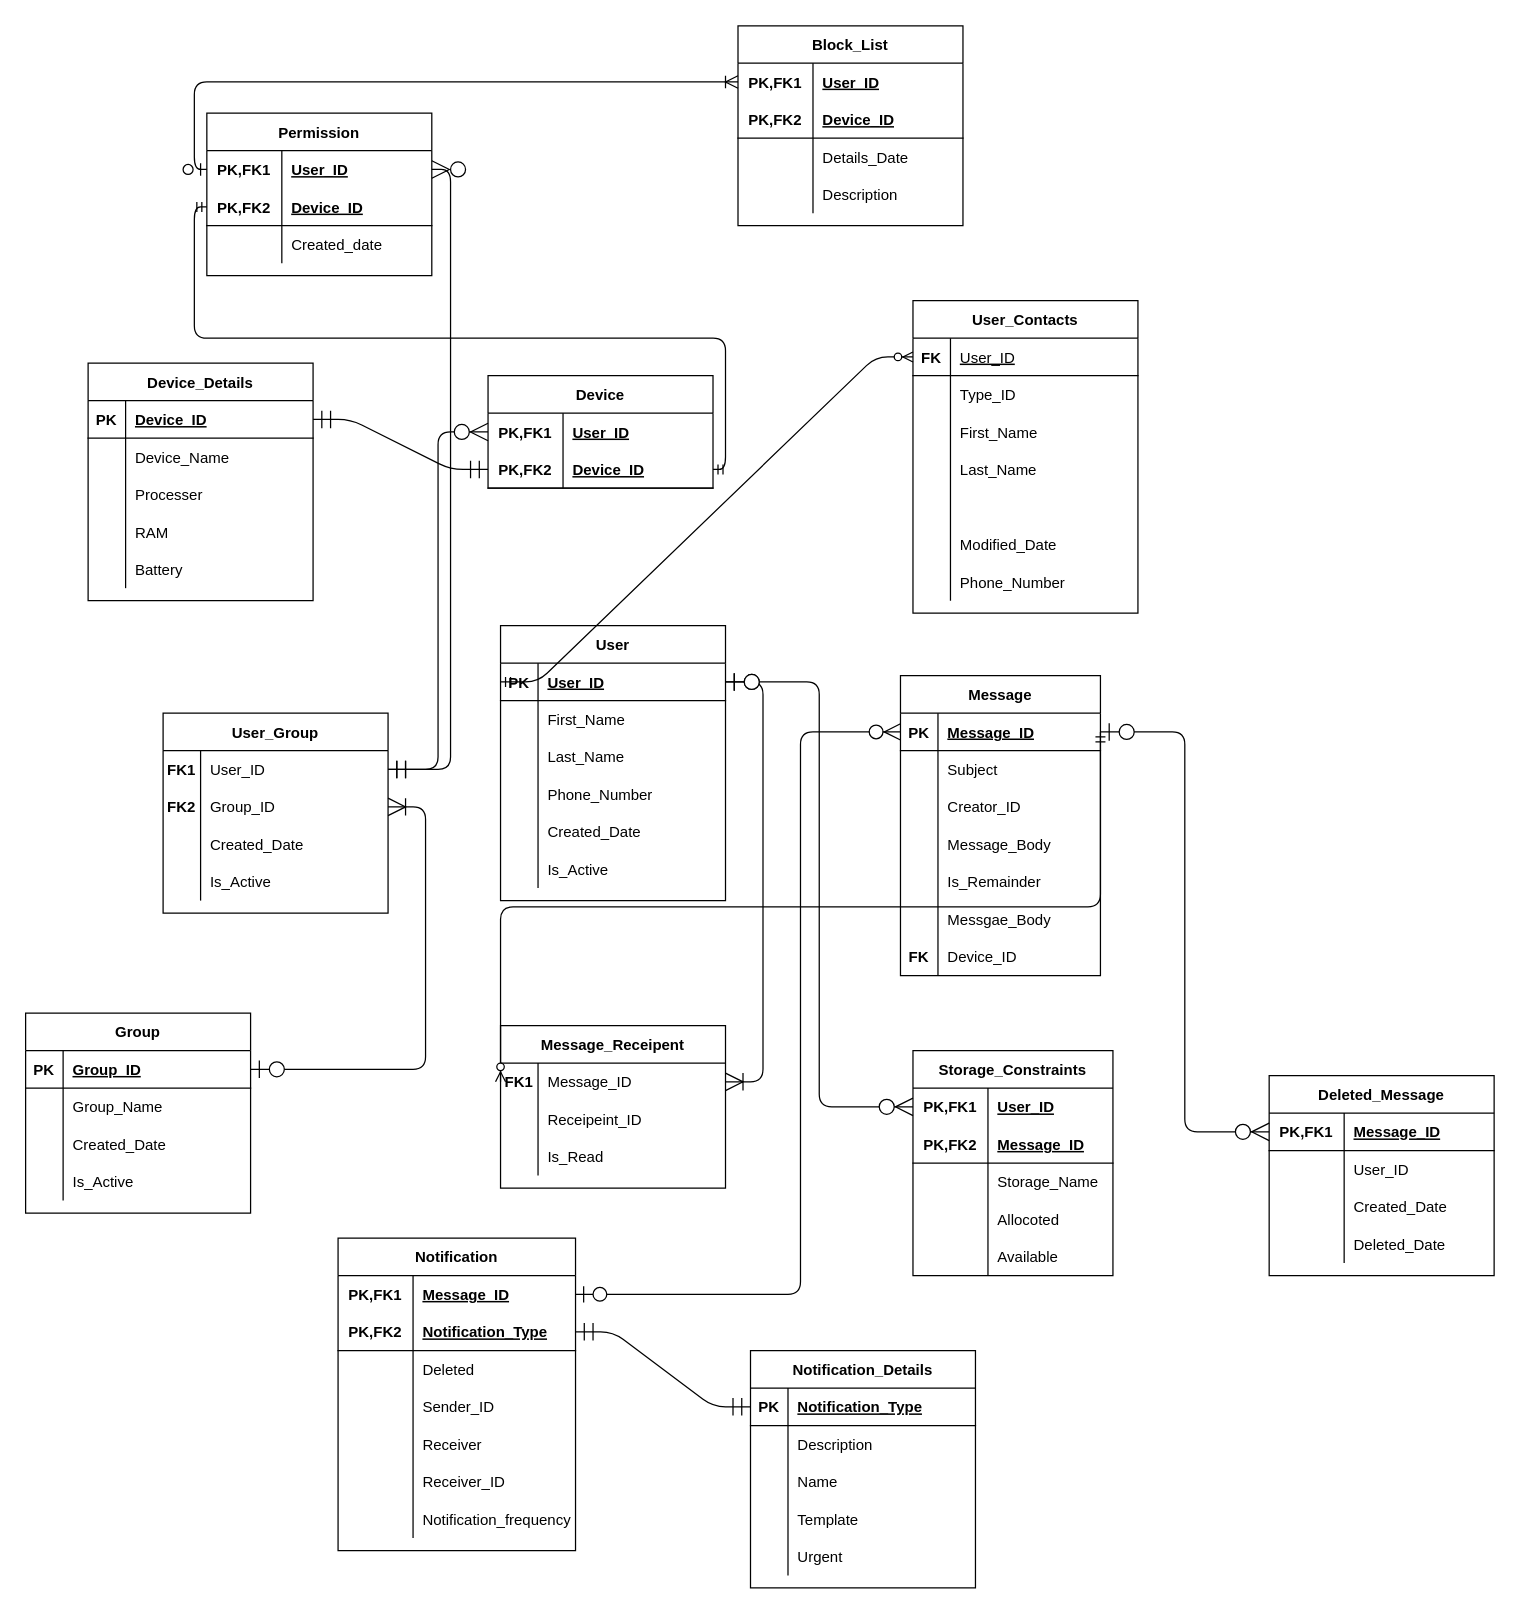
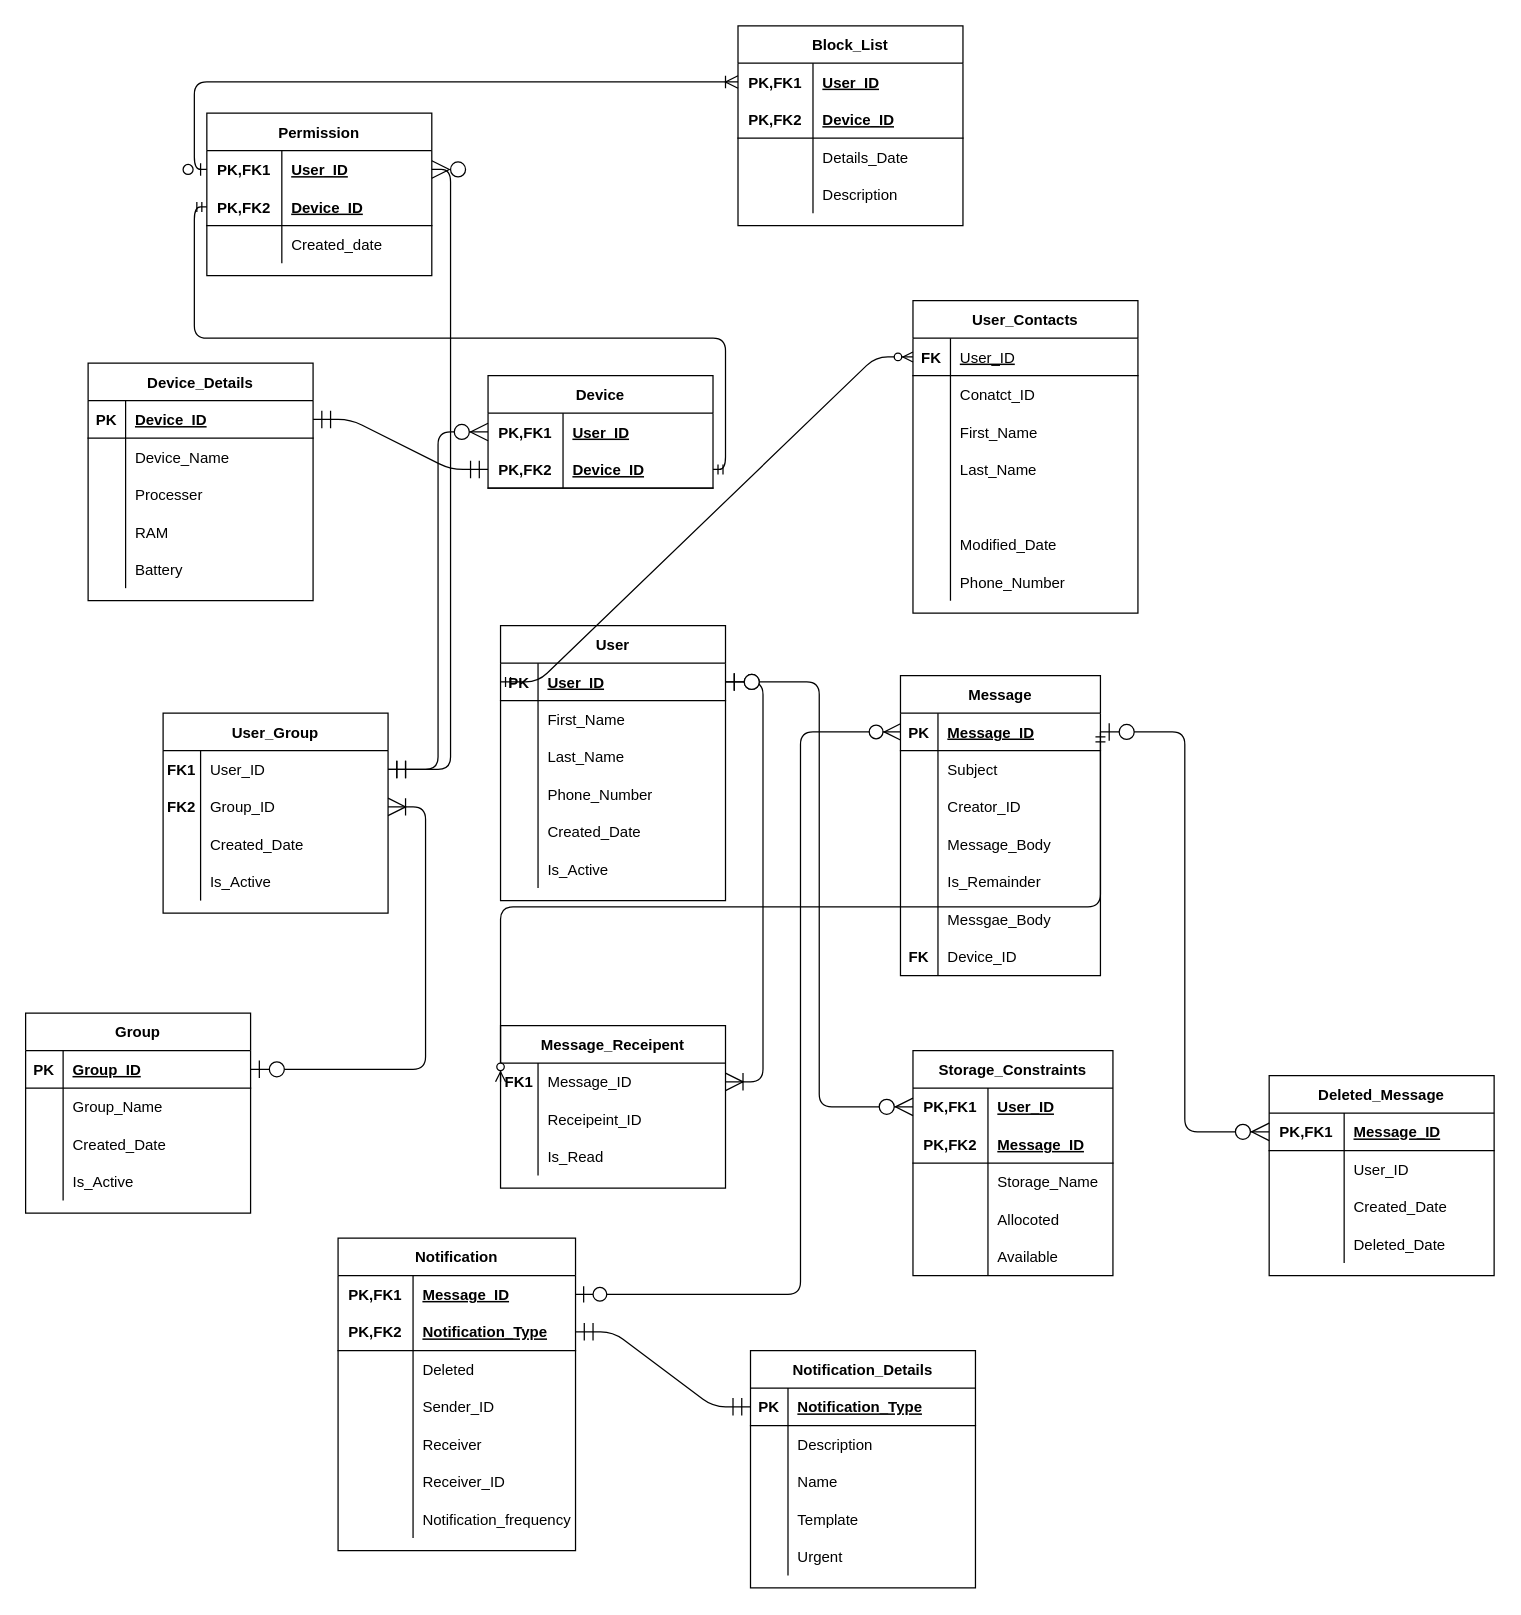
node "Type_ID": label "Type_ID" -> "Conatct_ID"
